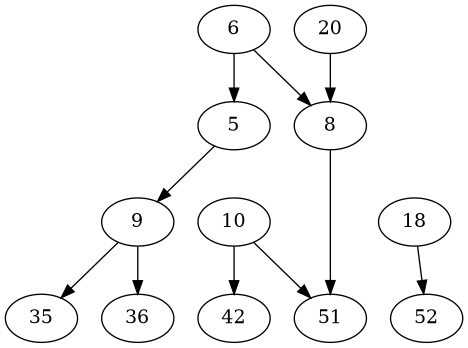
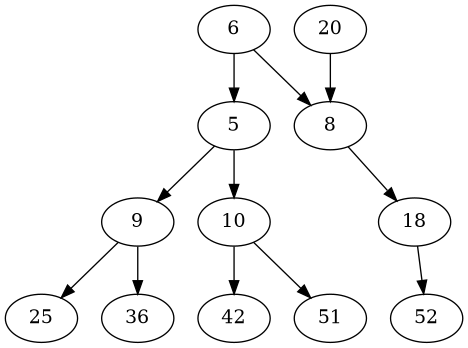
edge "5" -> "10": added
edge "8" -> "51": now "8" -> "18"
node "35": label "35" -> "25"
